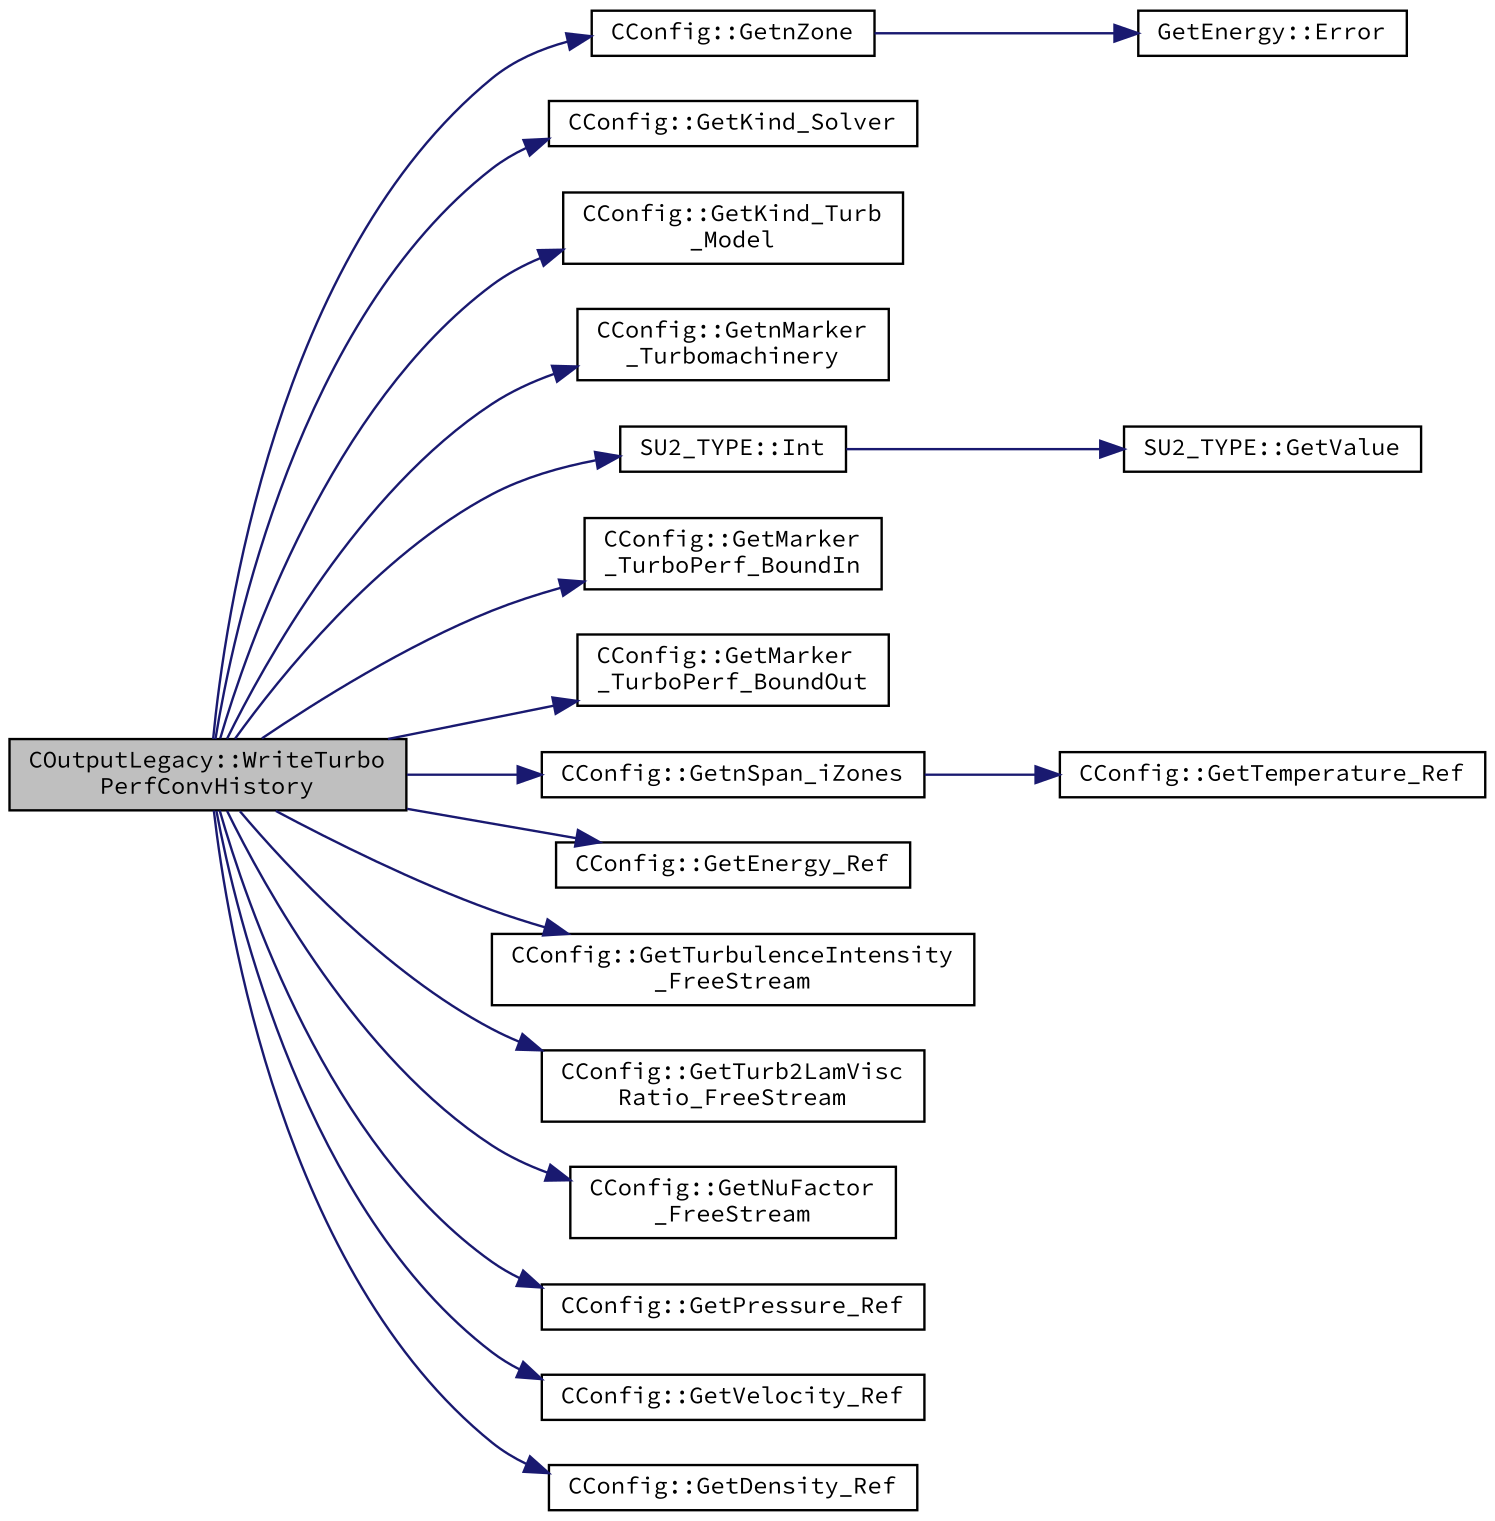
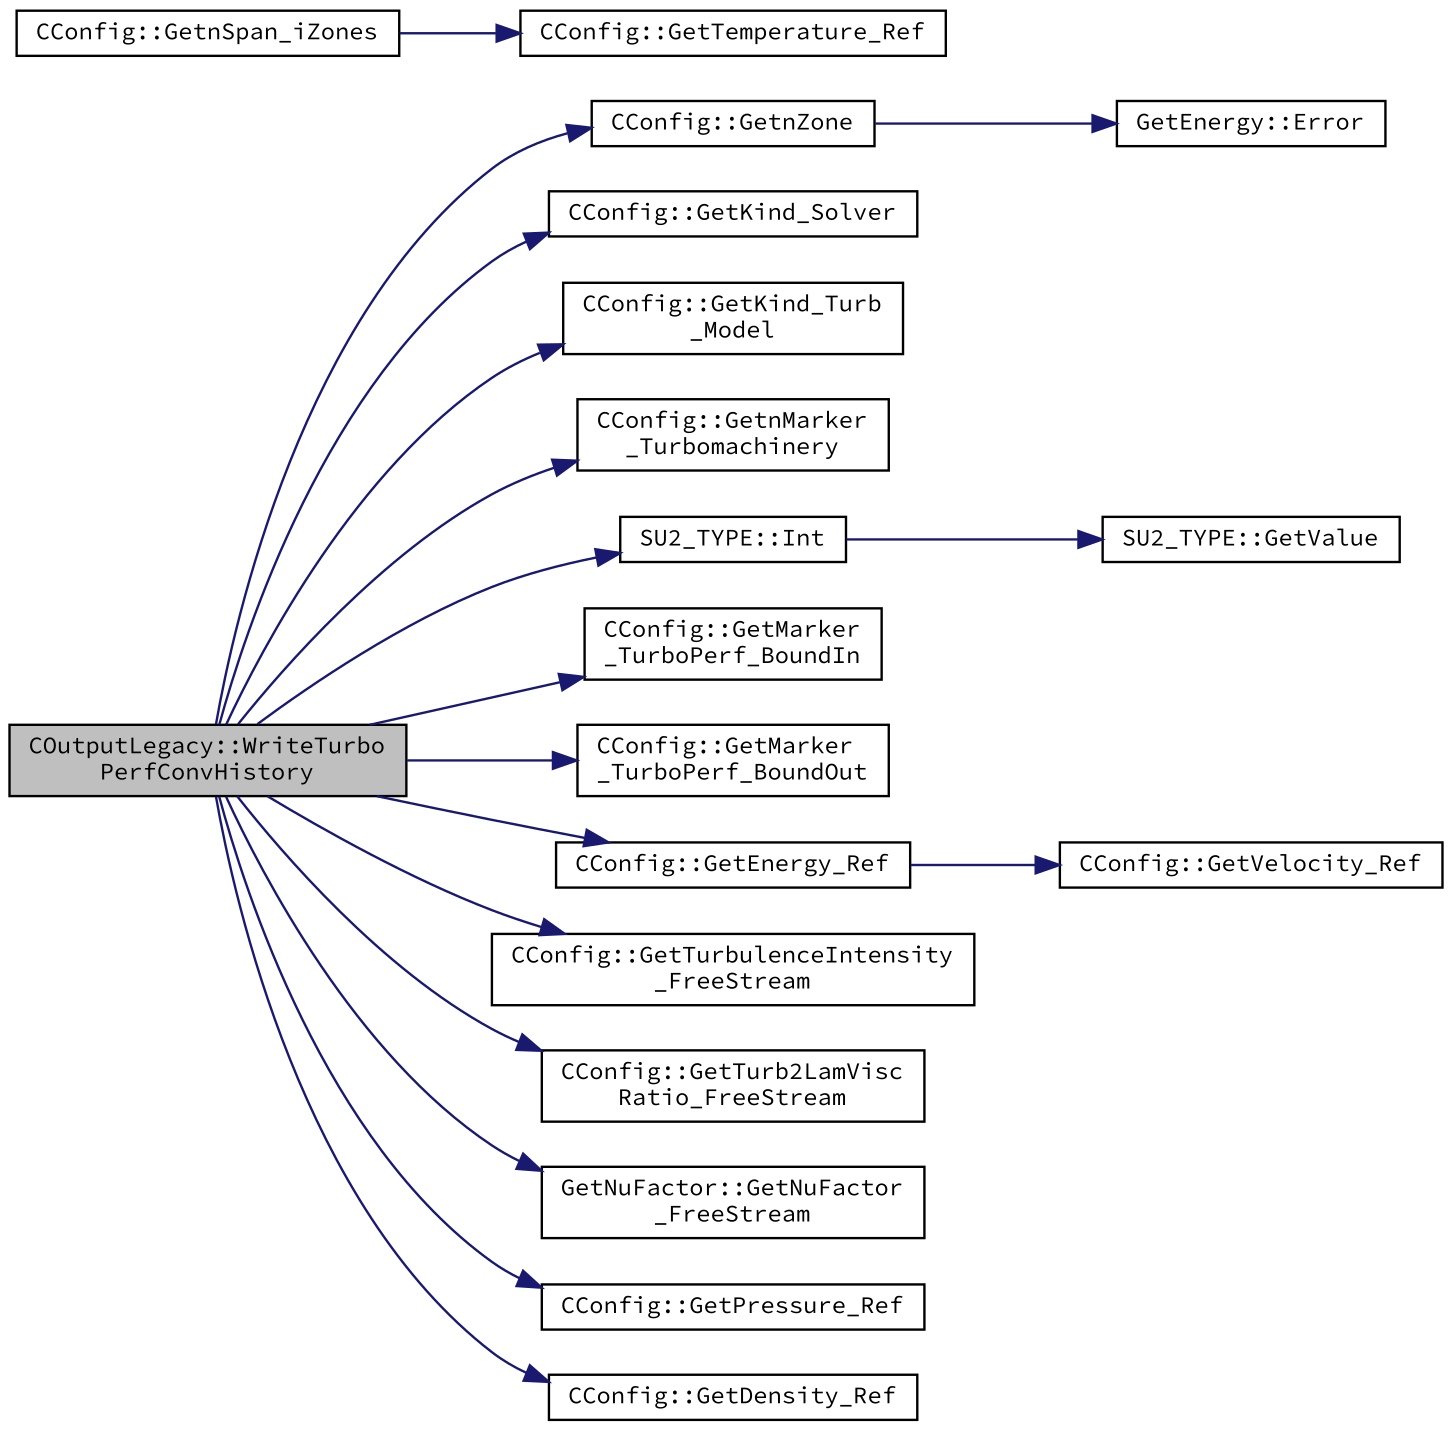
edge "COutputLegacy::WriteTurbo PerfConvHistory" -> "CConfig::GetnSpan_iZones": removed
edge "COutputLegacy::WriteTurbo PerfConvHistory" -> "CConfig::GetVelocity_Ref": now "CConfig::GetEnergy_Ref" -> "CConfig::GetVelocity_Ref"
node "CConfig::GetNuFactor _FreeStream": label "CConfig::GetNuFactor _FreeStream" -> "GetNuFactor::GetNuFactor _FreeStream"
